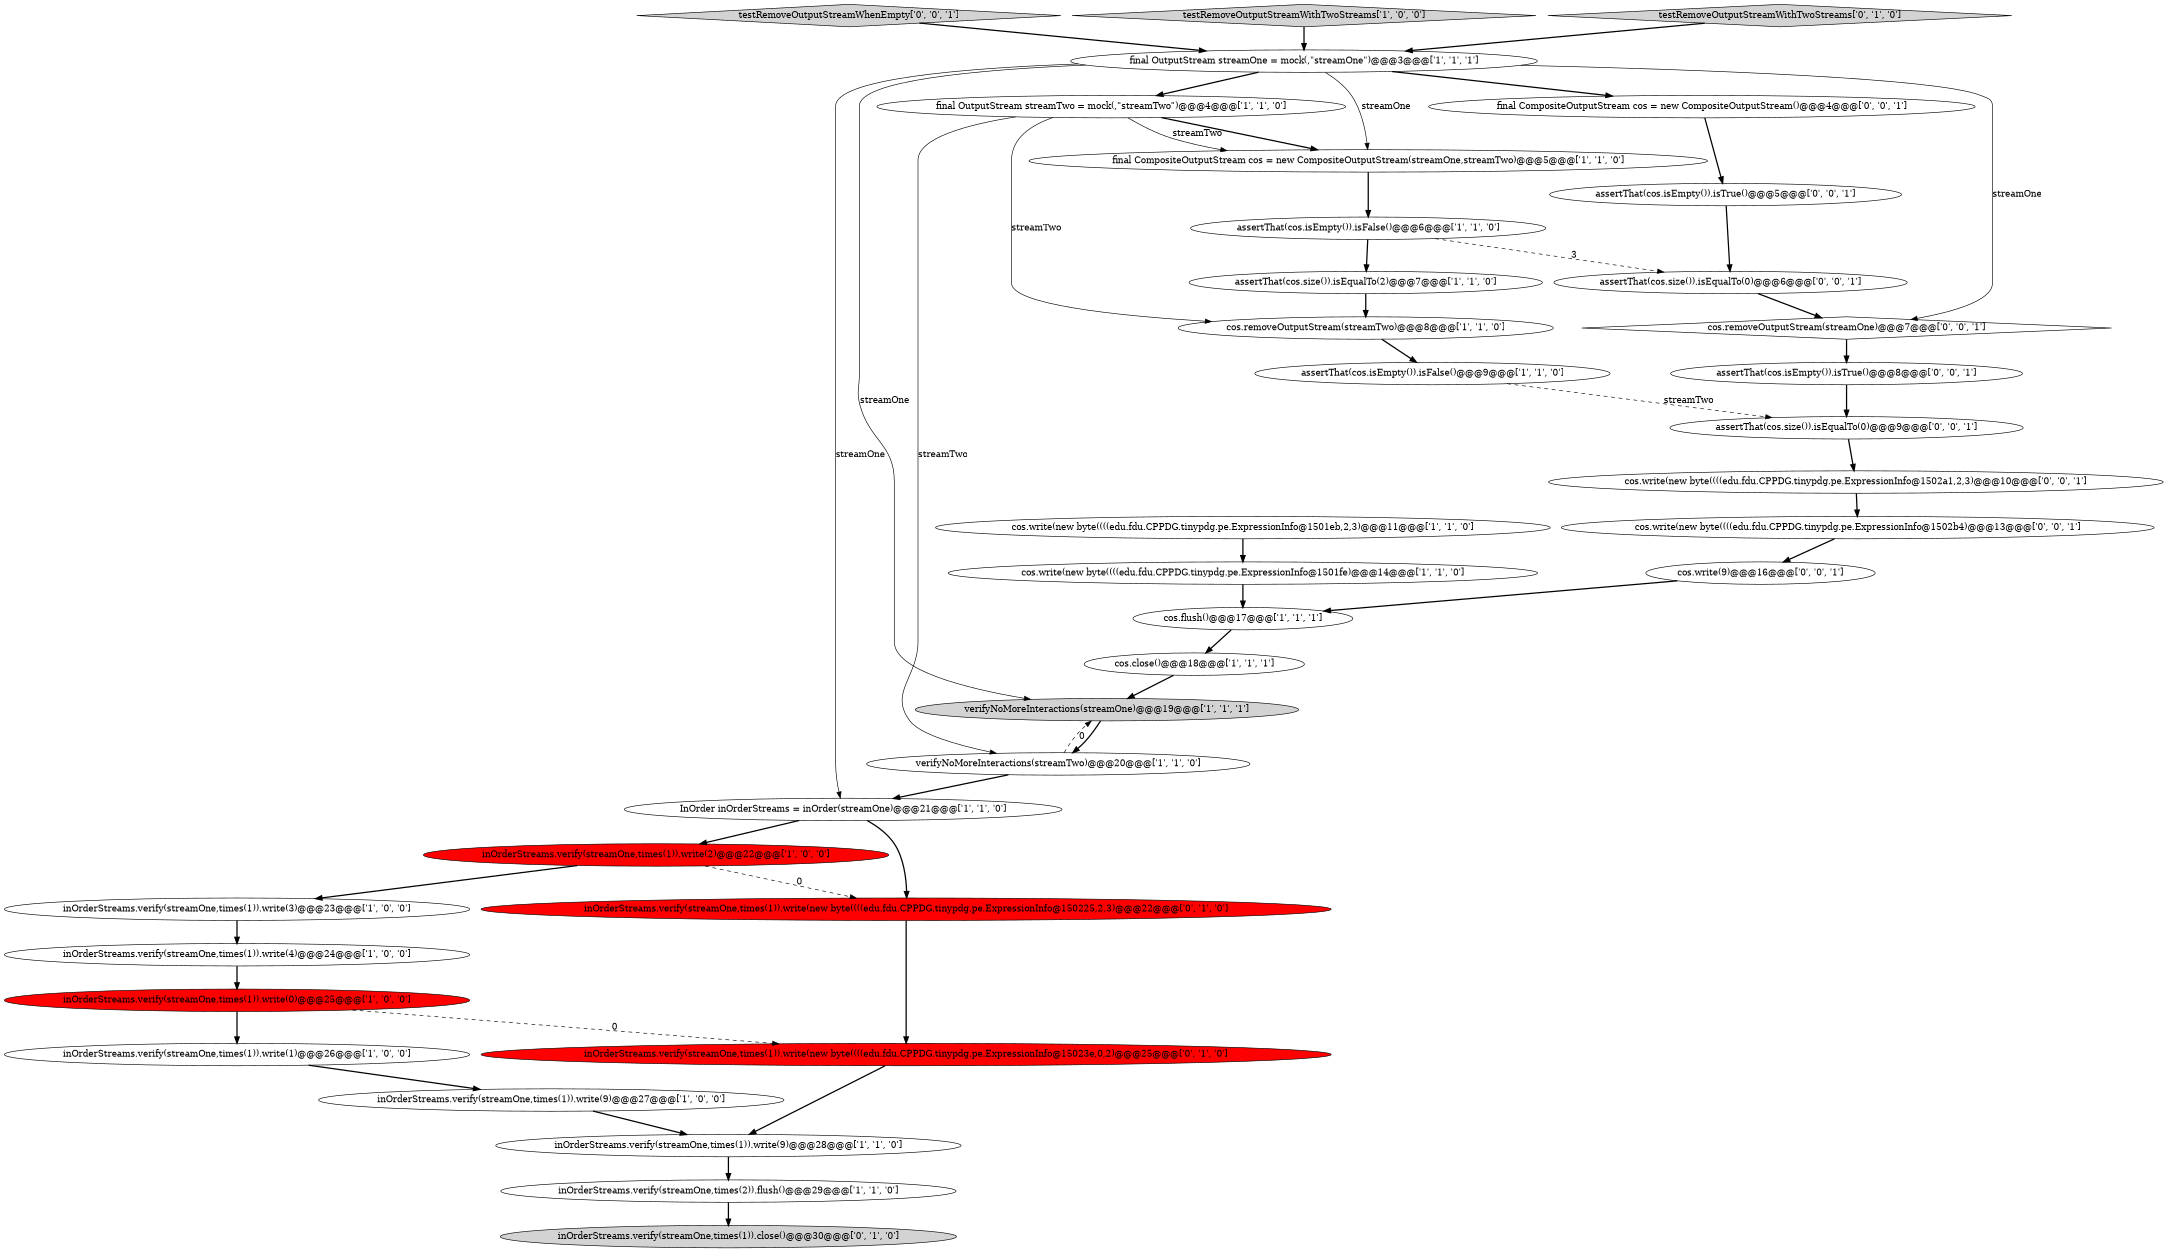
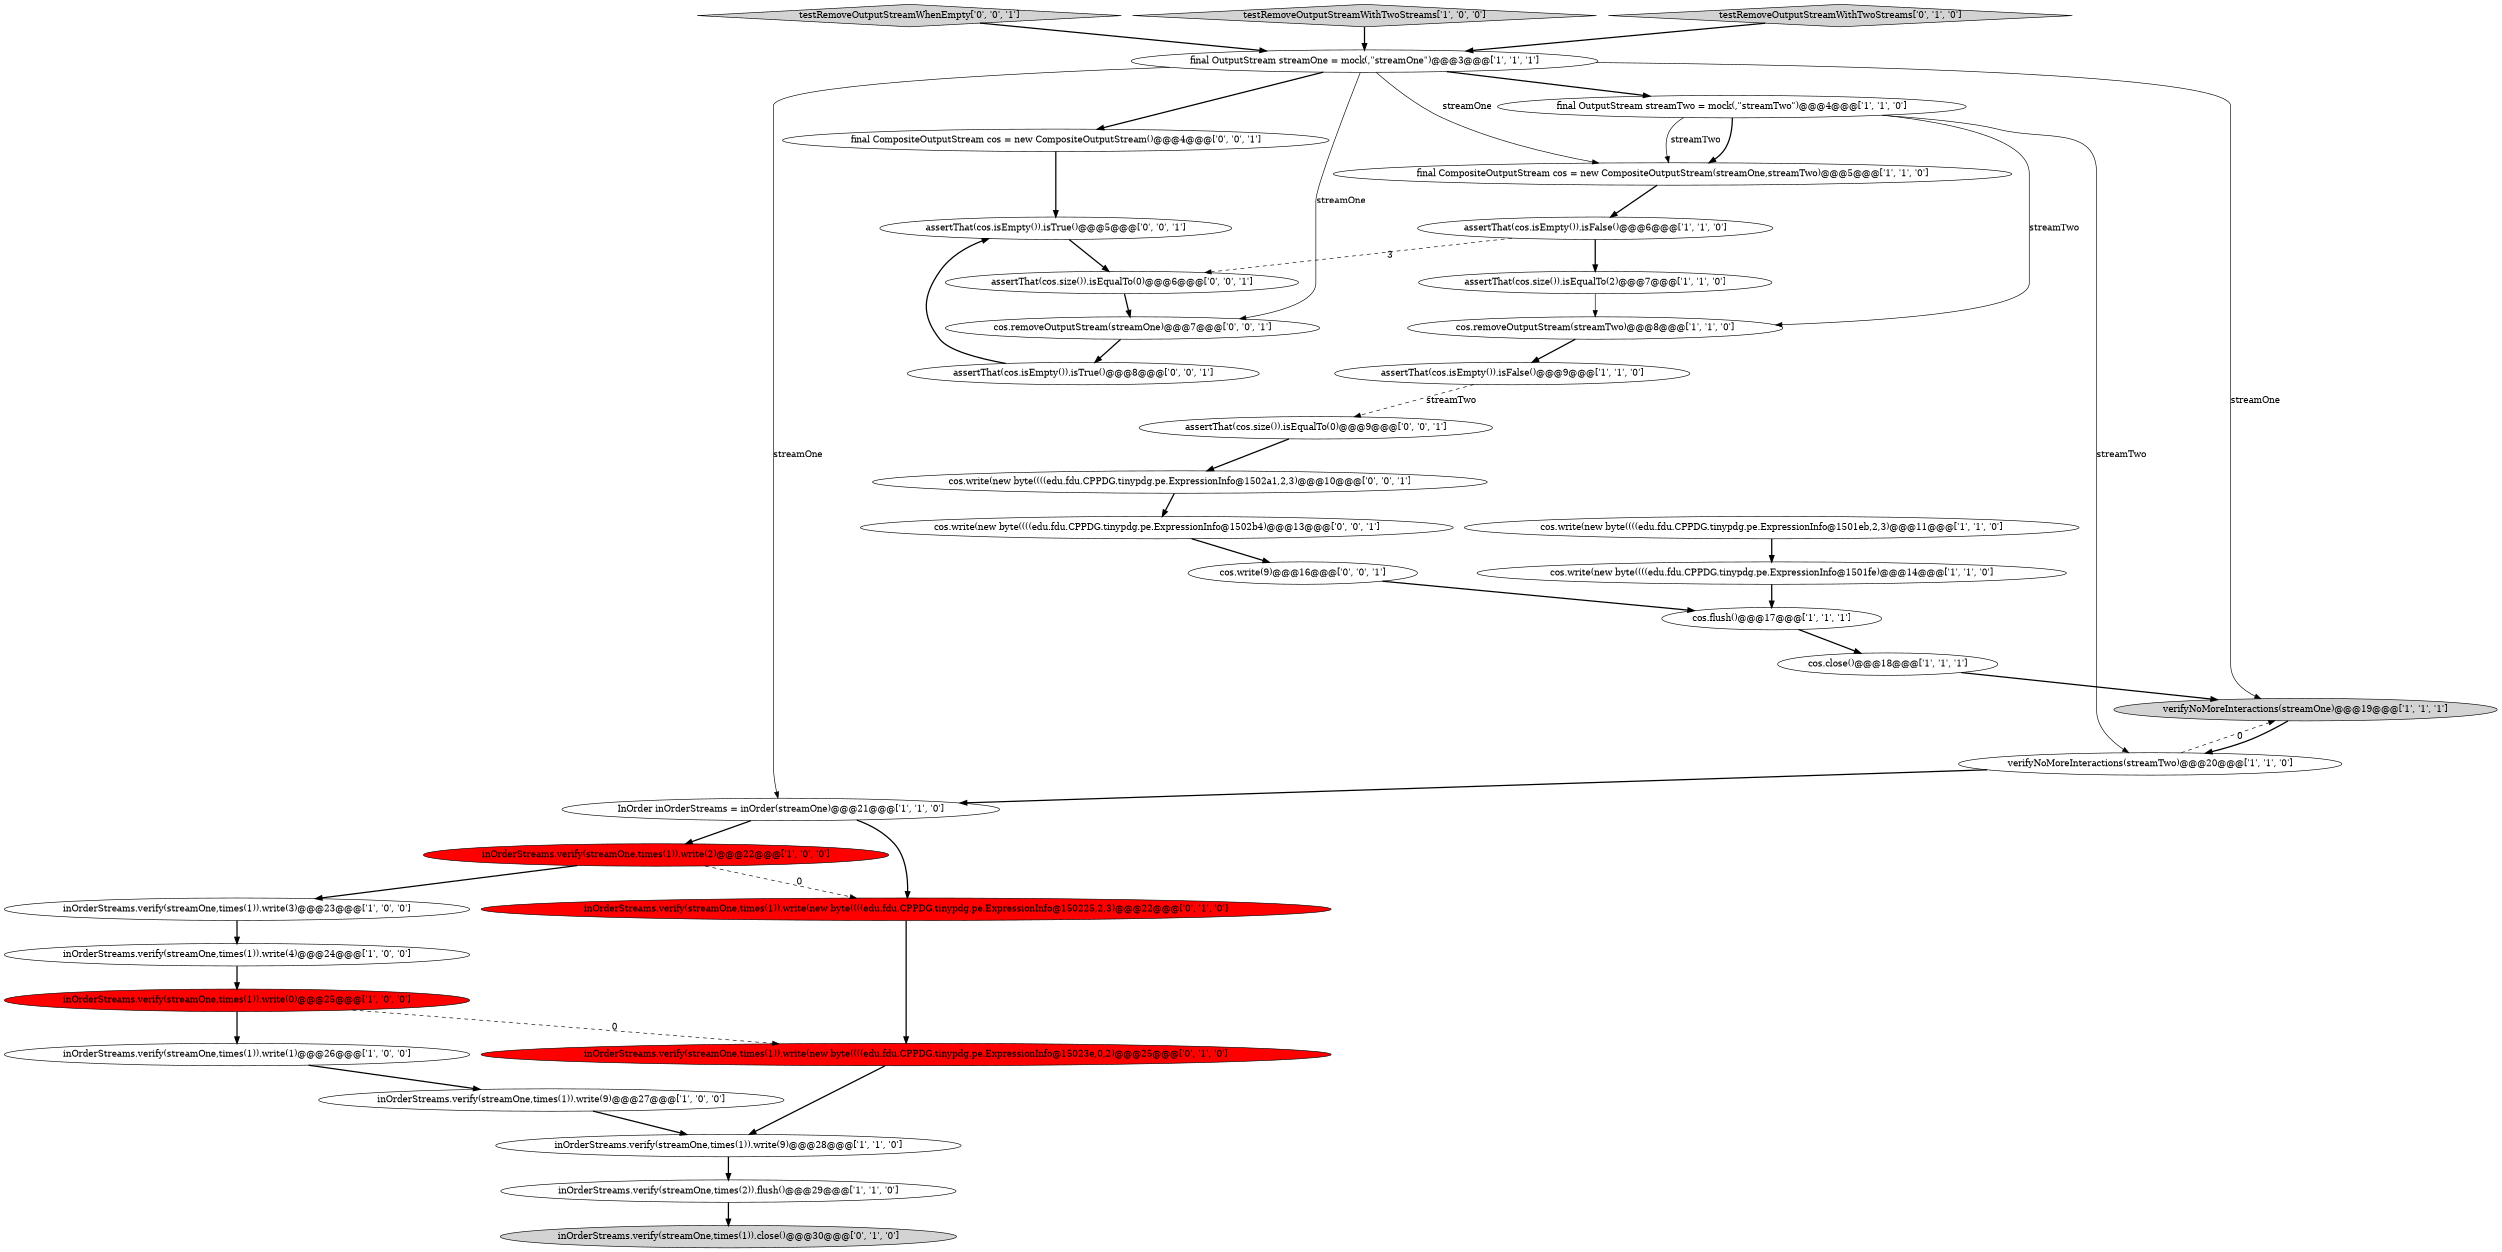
edge "assertThat(cos.size()).isEqualTo(2)@@@7@@@['1', '1', '0']" -> "cos.removeOutputStream(streamTwo)@@@8@@@['1', '1', '0']": style bold -> solid
node "cos.removeOutputStream(streamOne)@@@7@@@['0', '0', '1']": shape diamond -> ellipse
edge "assertThat(cos.isEmpty()).isTrue()@@@8@@@['0', '0', '1']" -> "assertThat(cos.size()).isEqualTo(0)@@@9@@@['0', '0', '1']": now "assertThat(cos.isEmpty()).isTrue()@@@8@@@['0', '0', '1']" -> "assertThat(cos.isEmpty()).isTrue()@@@5@@@['0', '0', '1']"
